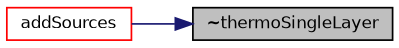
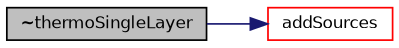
edge "addSources" -> "~thermoSingleLayer": reversed
